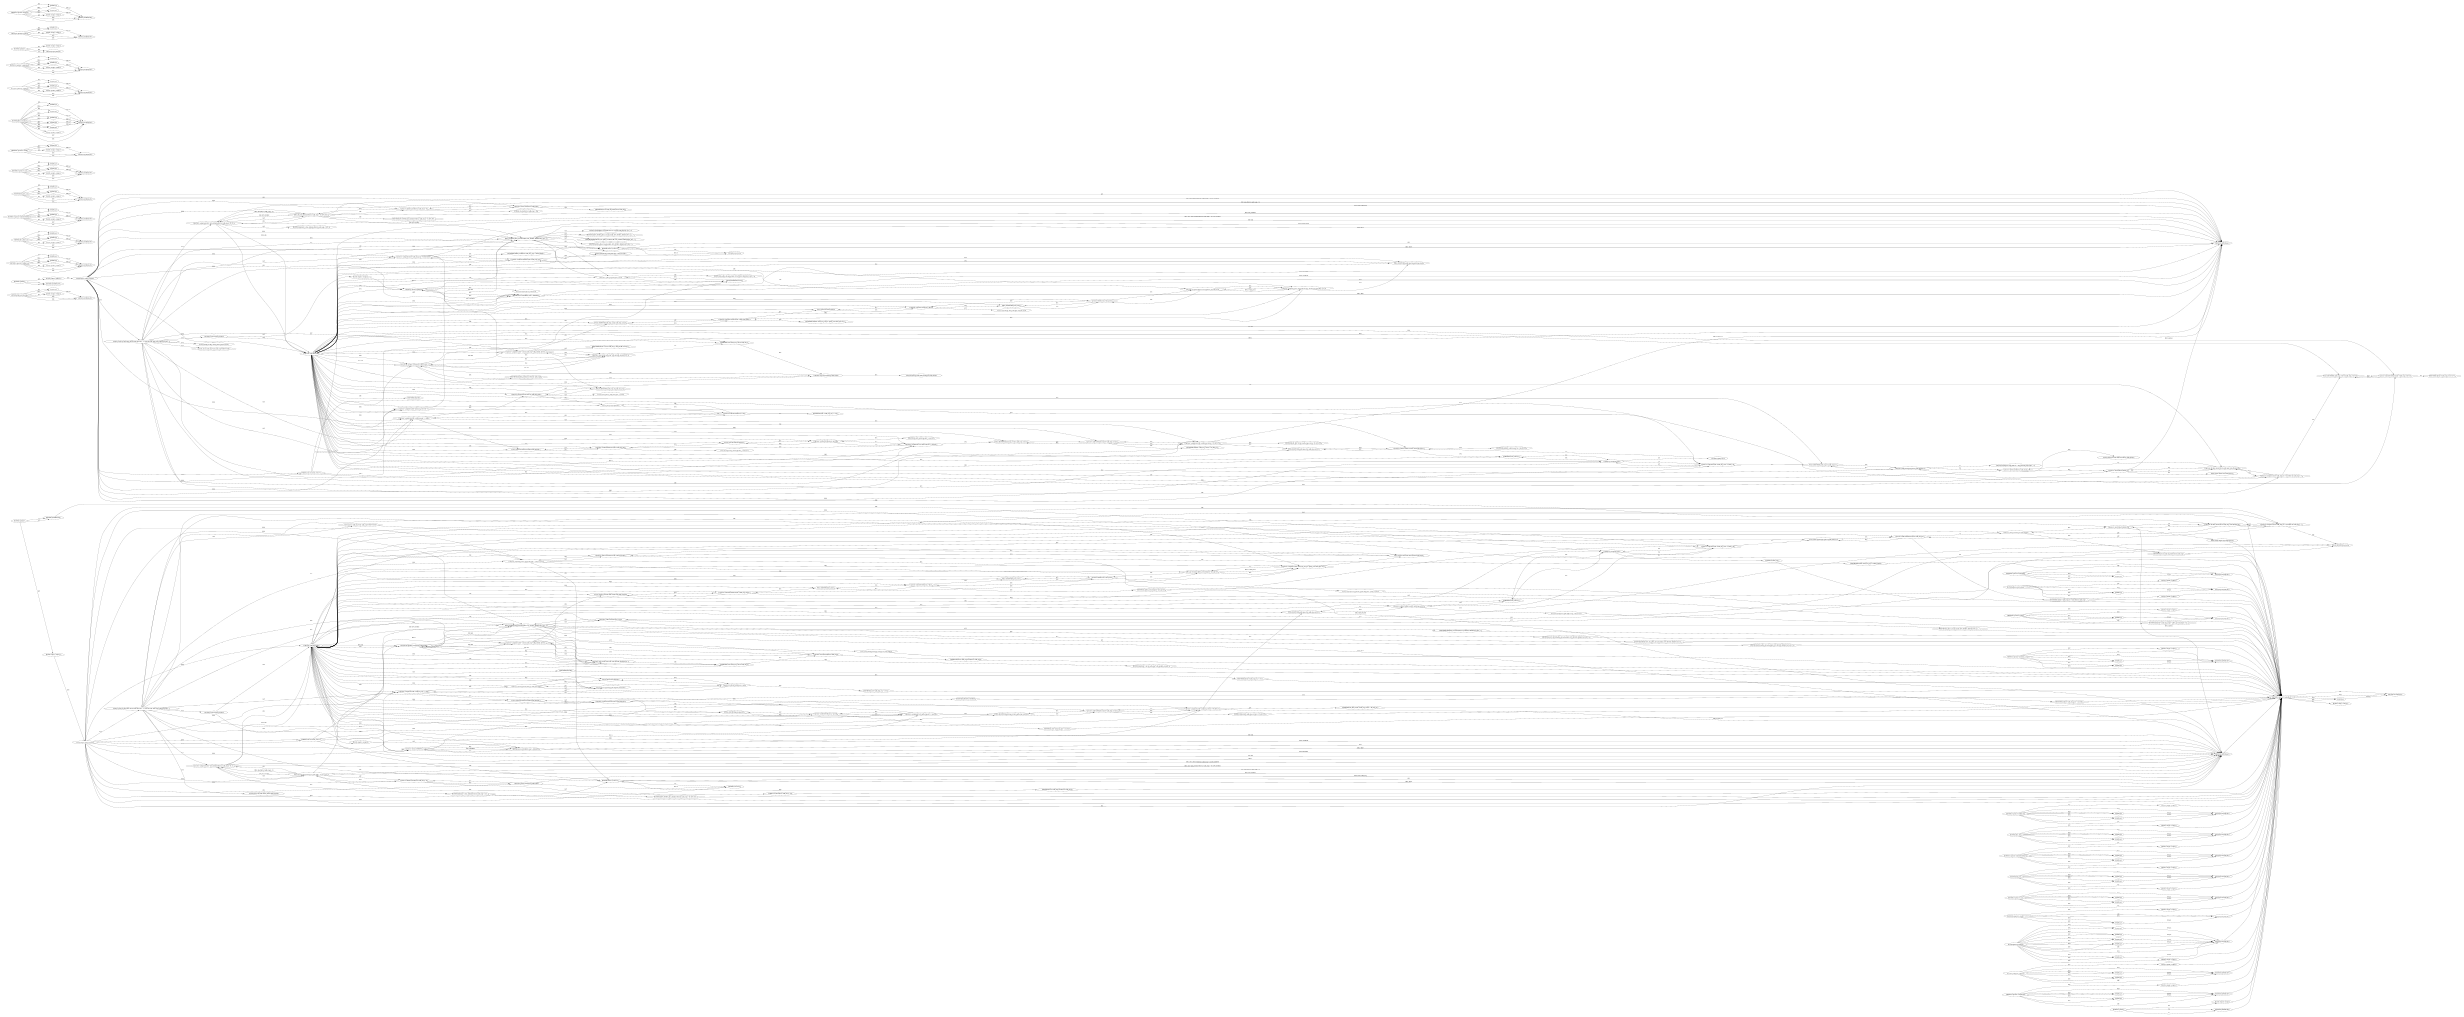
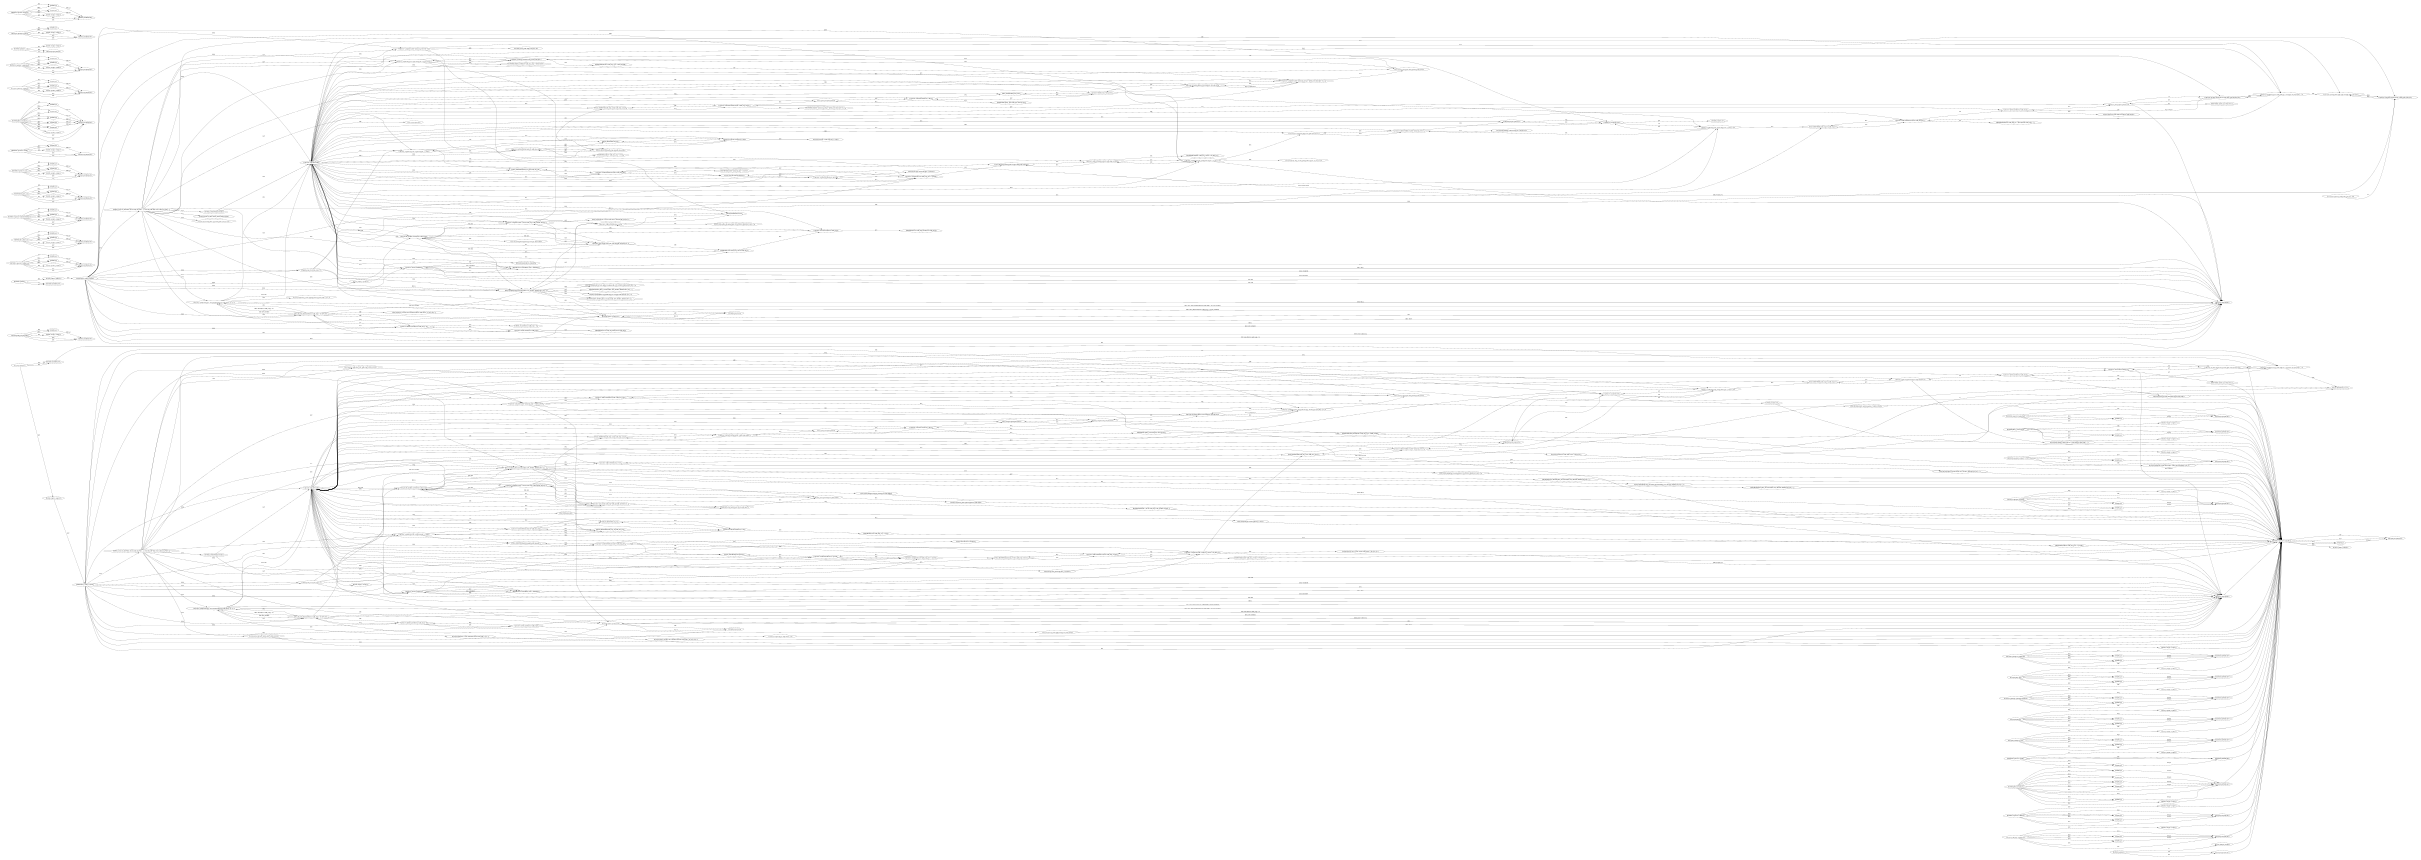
node "(LITERAL,0,hdr->sadb_msg_reserved = 0)": added
edge "(<operator>.indirectFieldAccess,hdr->sadb_msg_reserved)" -> "(IDENTIFIER,hdr,hdr->sadb_msg_reserved = 0)": reversed
